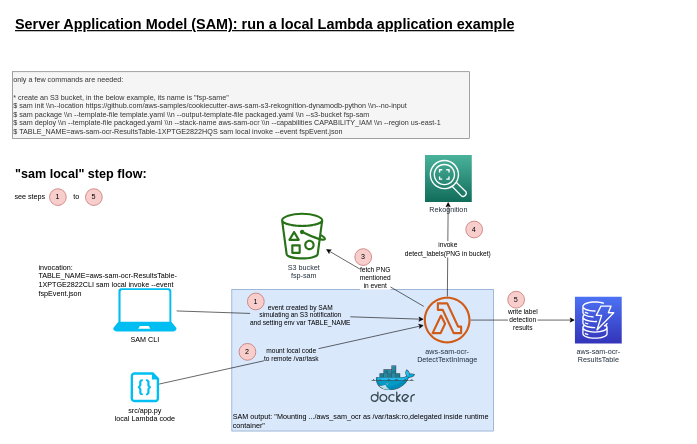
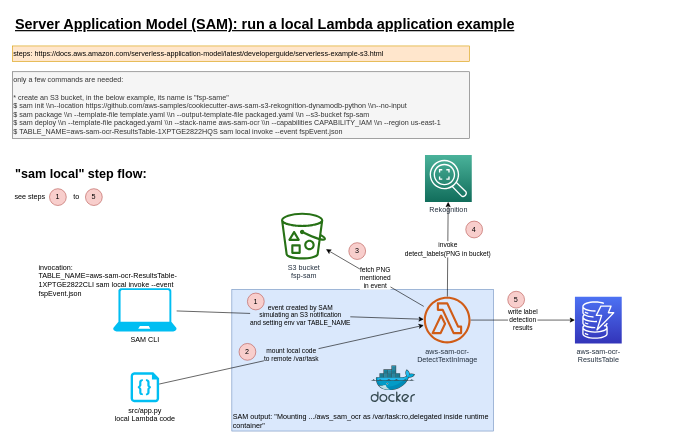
node "steps: https://docs.aws.amazon.com/serverless-application-model/latest/developerguide/serverless-example-s3.html": added
node "3": moved (363, 257) -> (357, 251)
